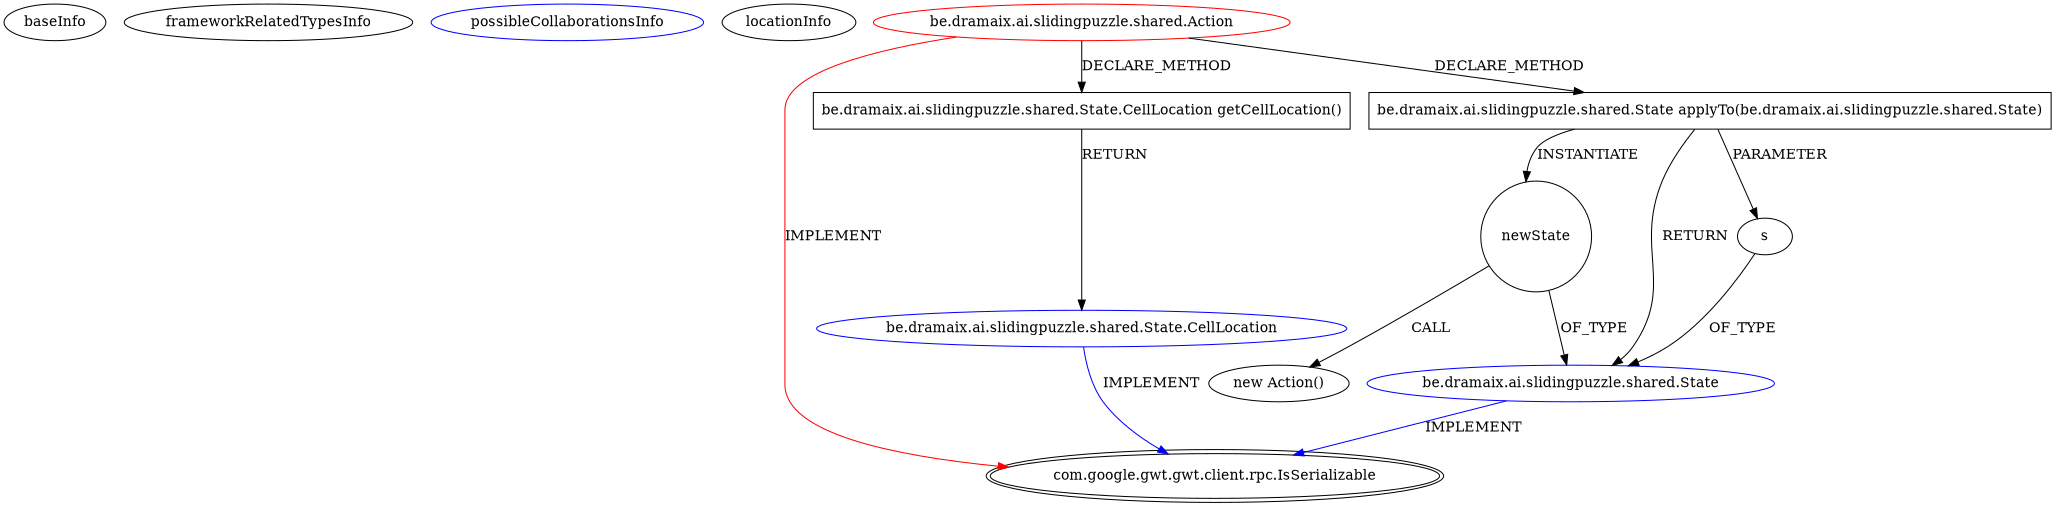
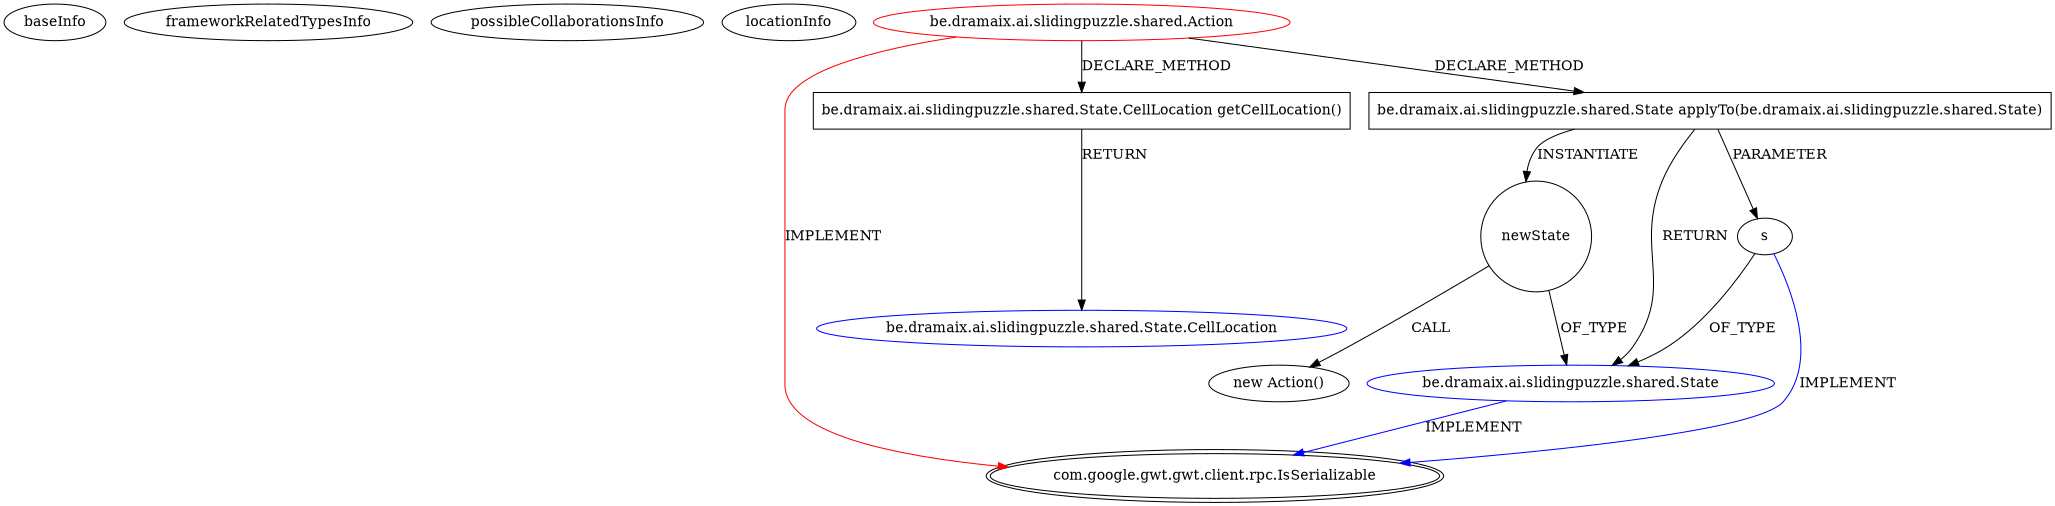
node "possibleCollaborationsInfo": color blue -> black
edge "be.dramaix.ai.slidingpuzzle.shared.State.CellLocation" -> "com.google.gwt.gwt.client.rpc.IsSerializable": now "s" -> "com.google.gwt.gwt.client.rpc.IsSerializable"
